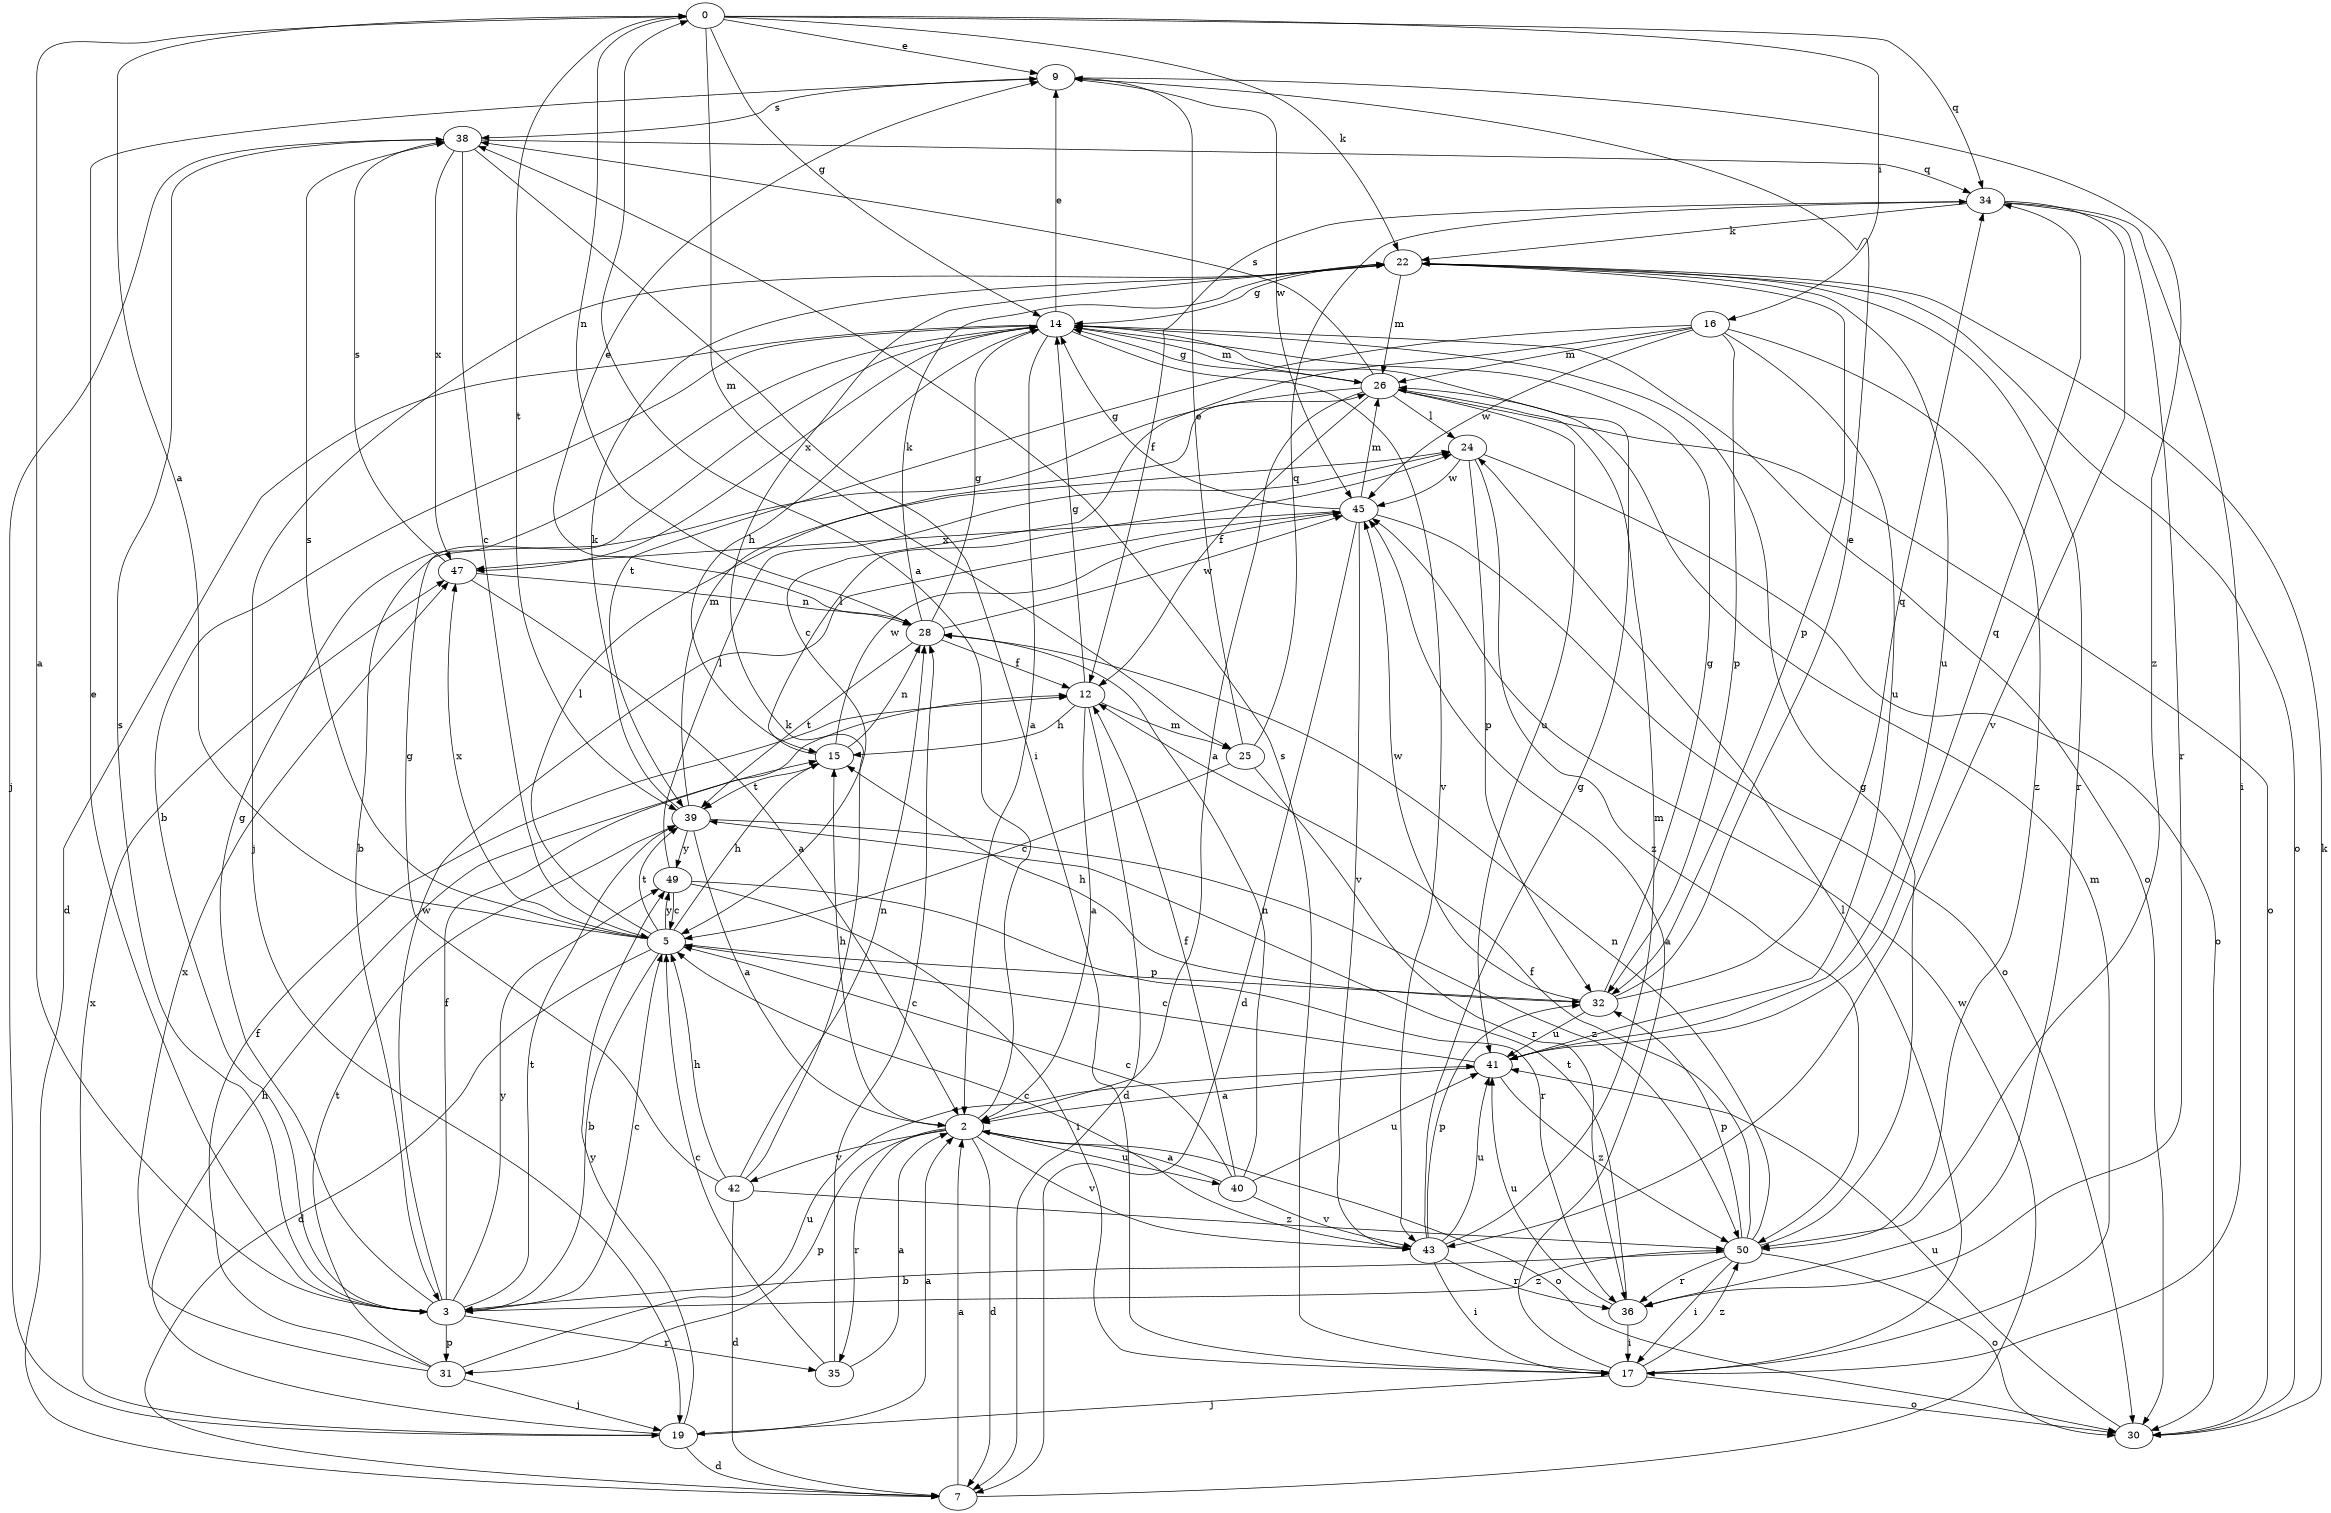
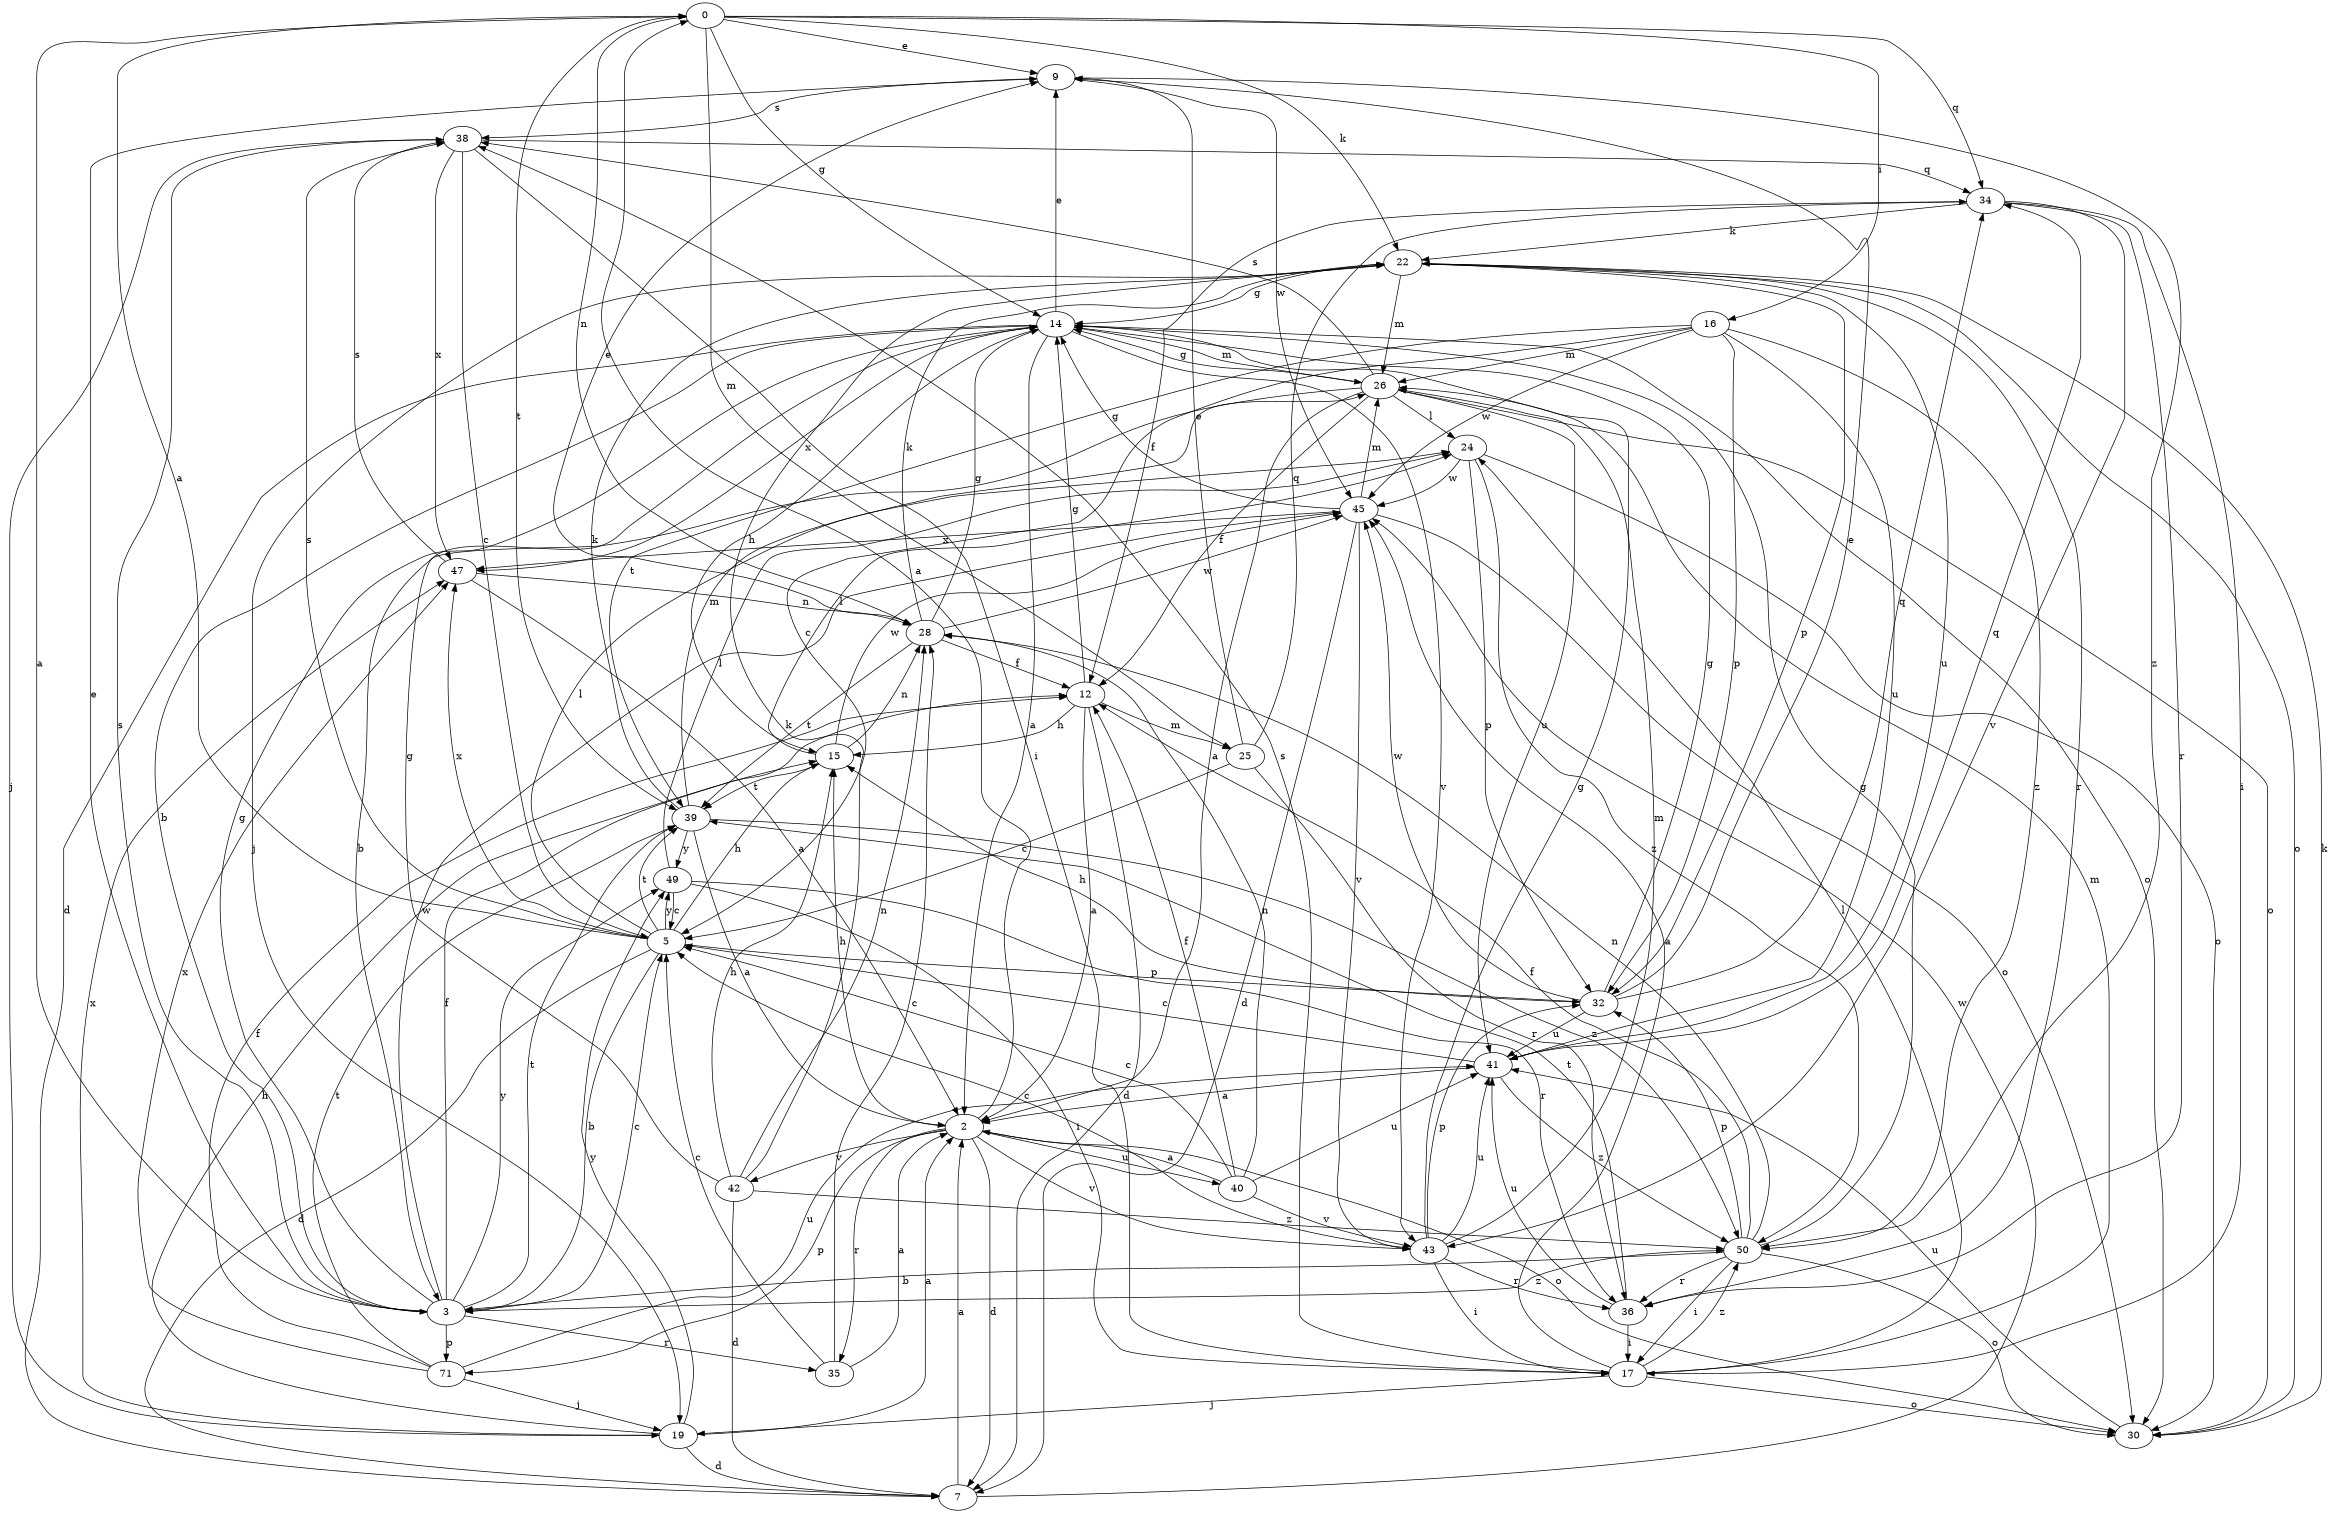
edge "42" -> "5": now "42" -> "15"
node "31": label "31" -> "71"
